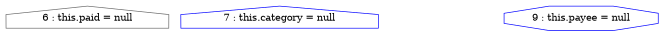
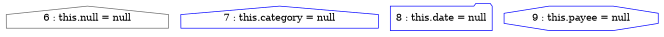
node "6 : this.paid = null": label "6 : this.paid = null" -> "6 : this.null = null"
node "8 : this.date = null": added
